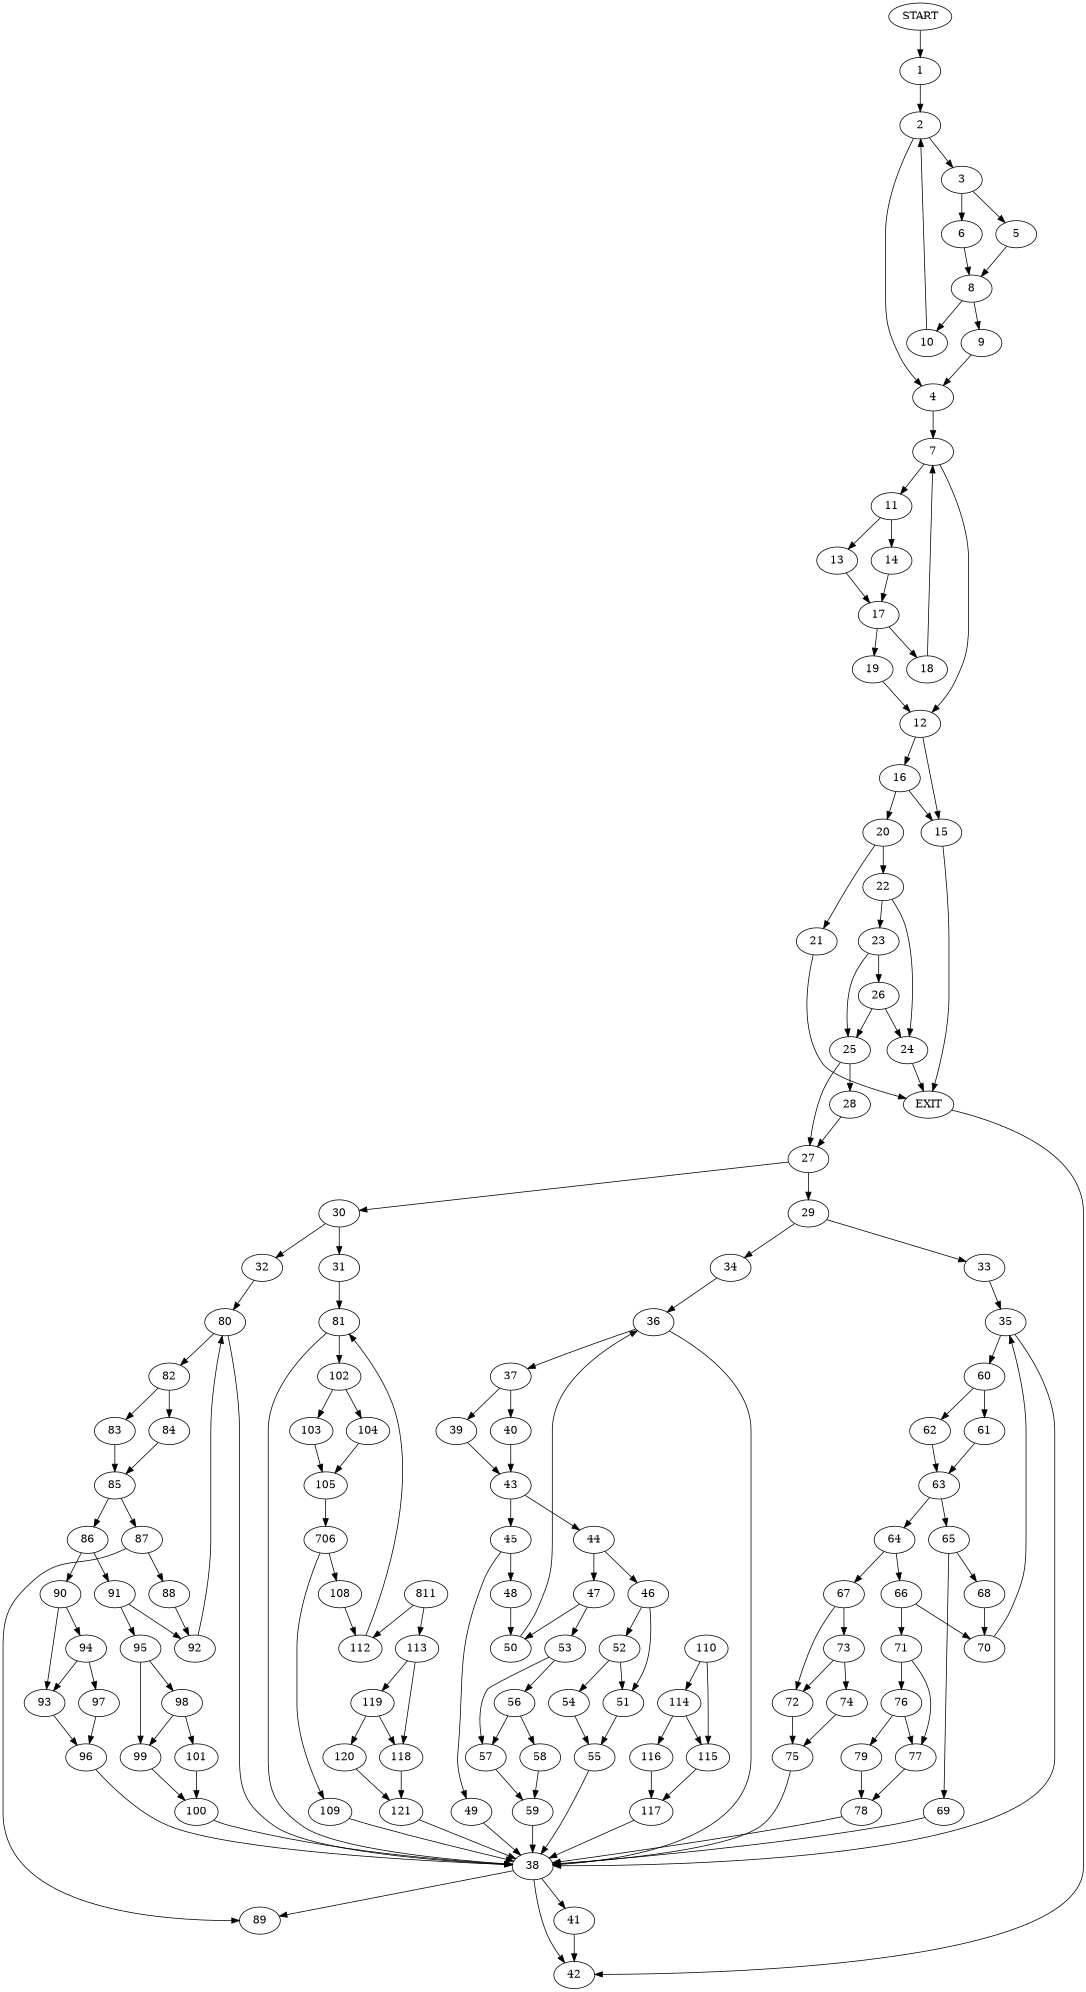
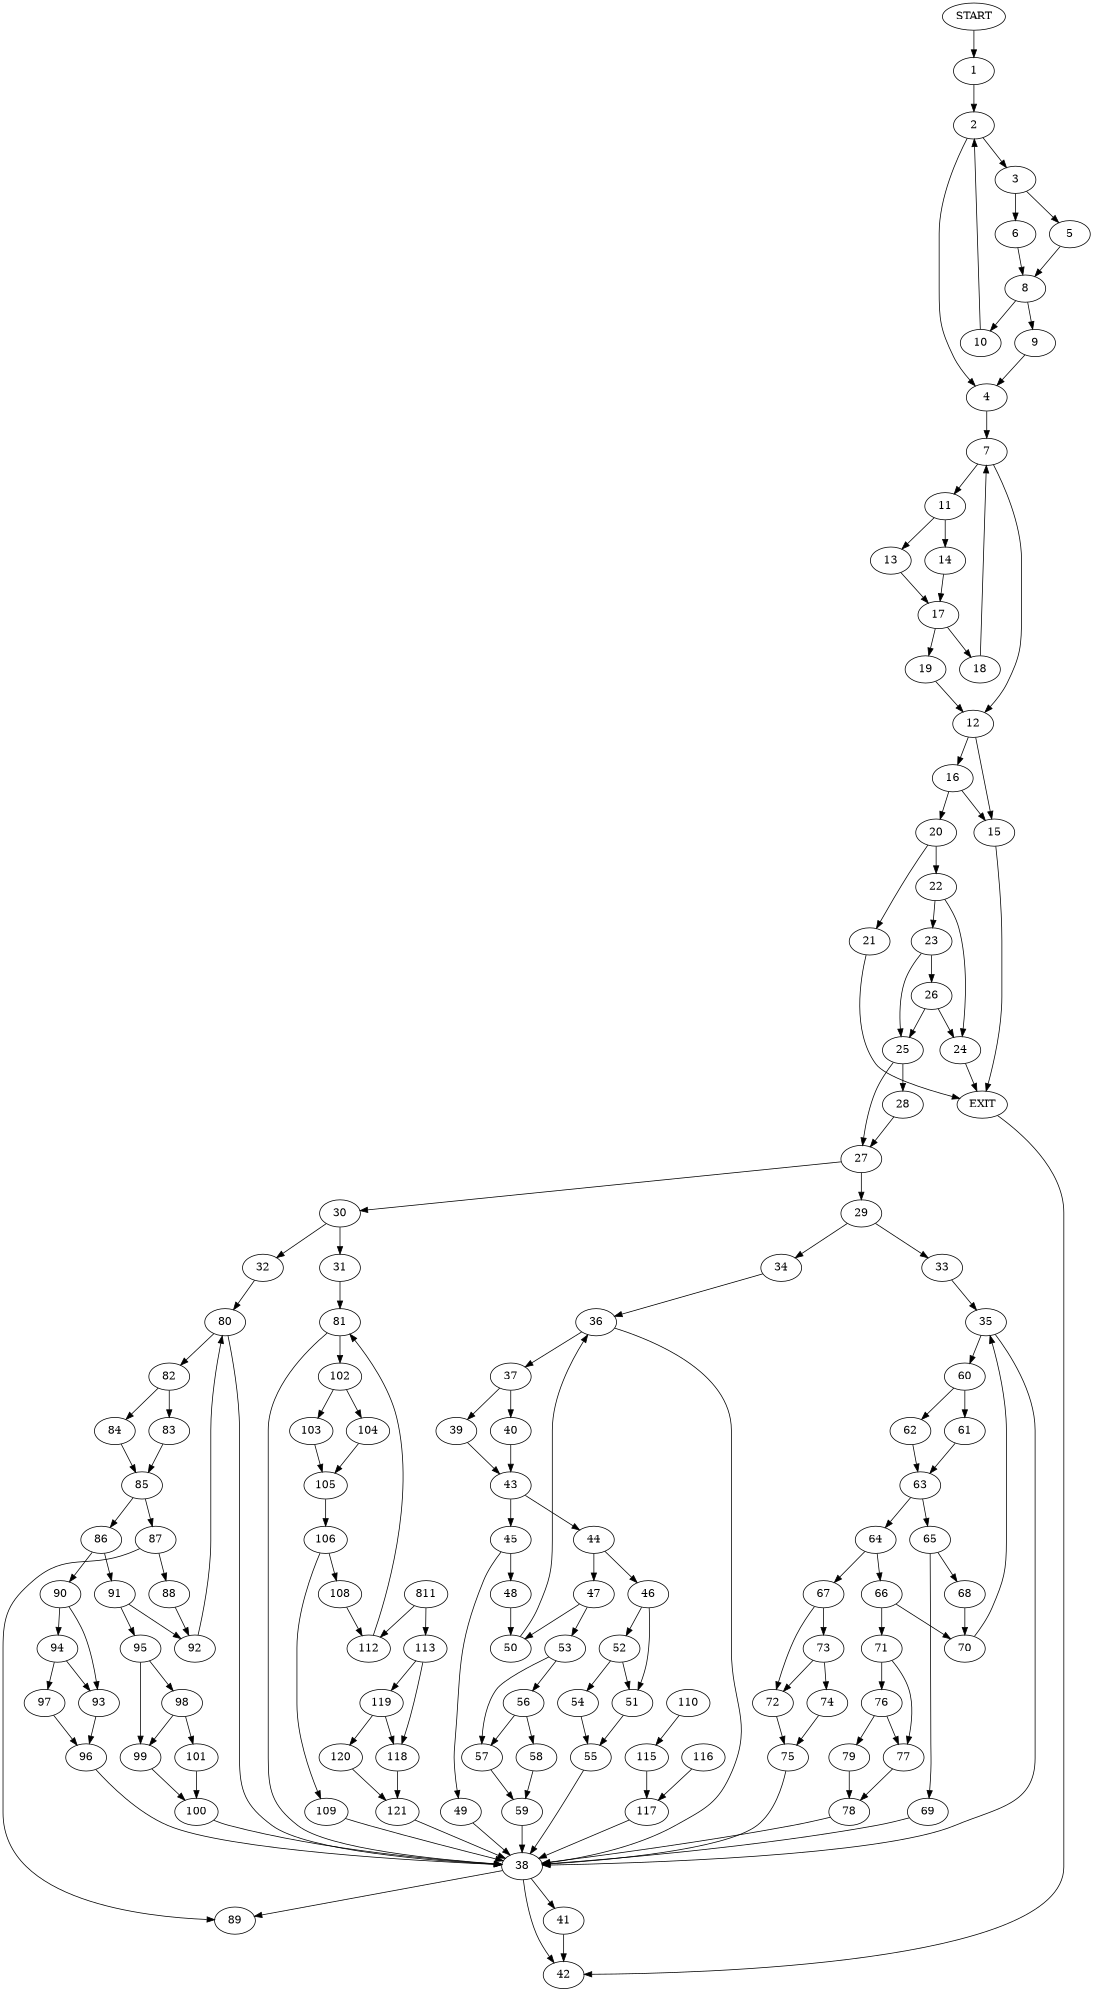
node "706": label "706" -> "106"
node "114": removed
